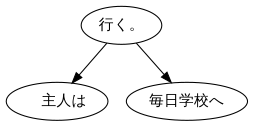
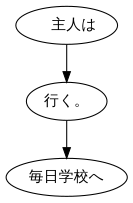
edge "行く。" -> "主人は": reversed
